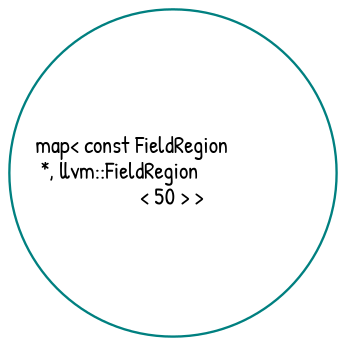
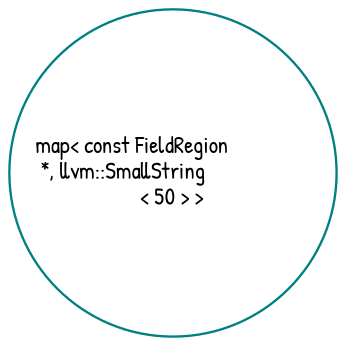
node "map< const FieldRegion *, llvm::FieldRegion < 50 > >": label "map< const FieldRegion *, llvm::FieldRegion < 50 > >" -> "map< const FieldRegion *, llvm::SmallString < 50 > >"
